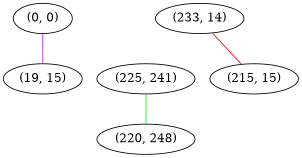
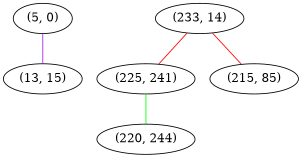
node "(0, 0)": label "(0, 0)" -> "(5, 0)"
edge "(233, 14)" -- "(225, 241)": added
node "(19, 15)": label "(19, 15)" -> "(13, 15)"
node "(215, 15)": label "(215, 15)" -> "(215, 85)"
node "(220, 248)": label "(220, 248)" -> "(220, 244)"
